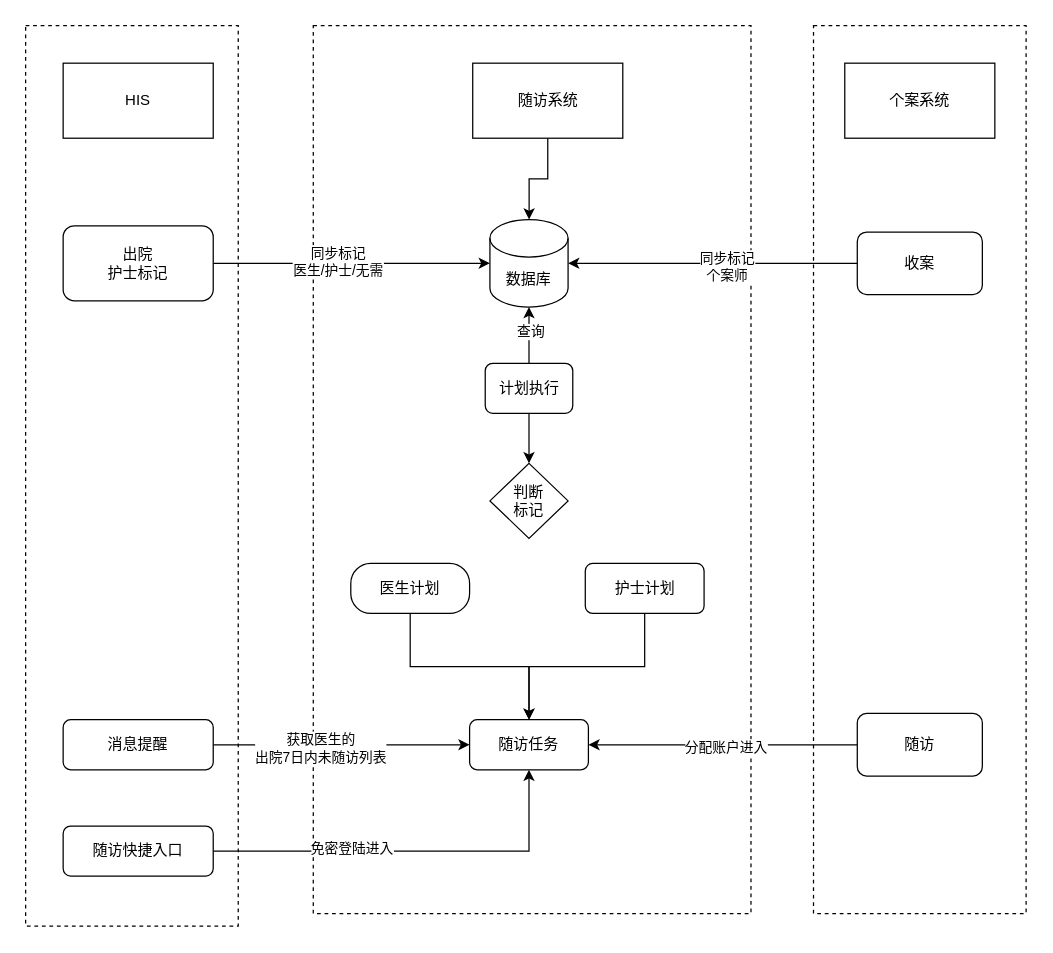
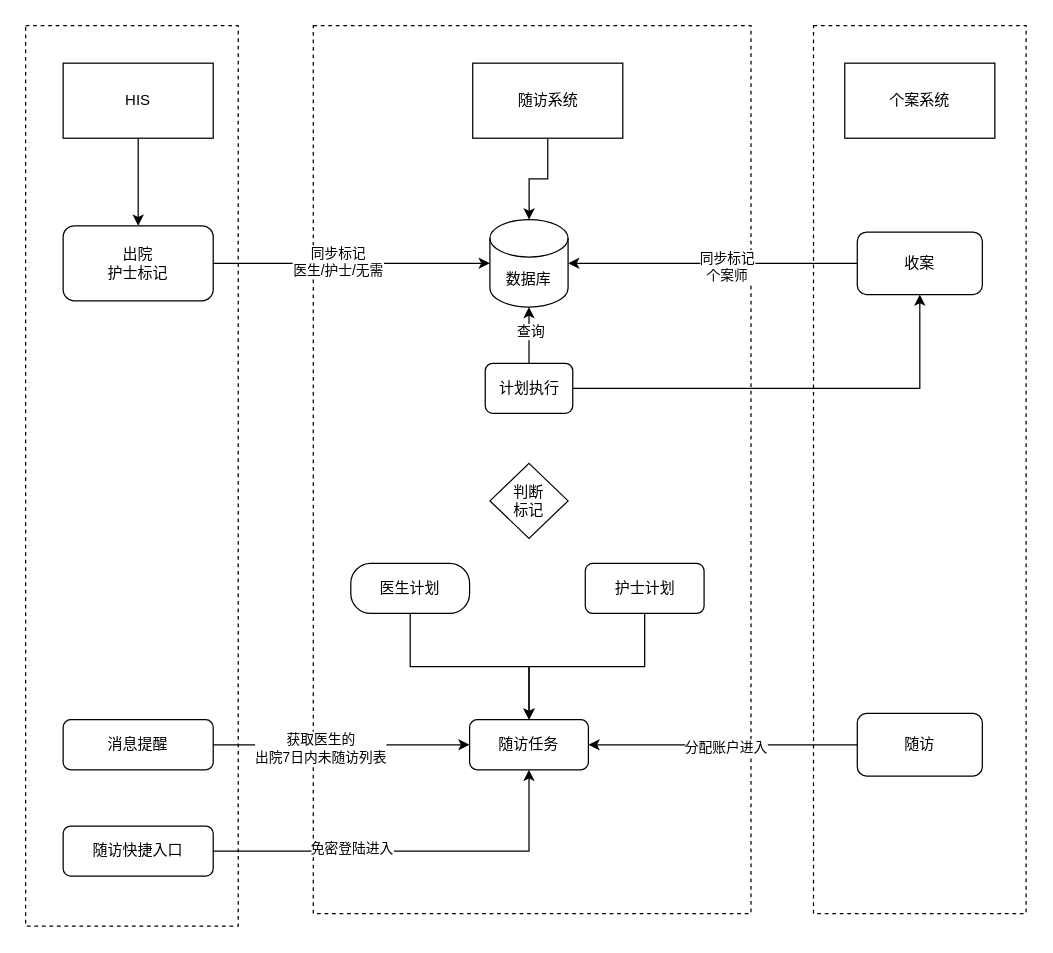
edge "HIS" -> "出院 护士标记": added
edge "计划执行" -> "判断 标记": now "计划执行" -> "收案"
